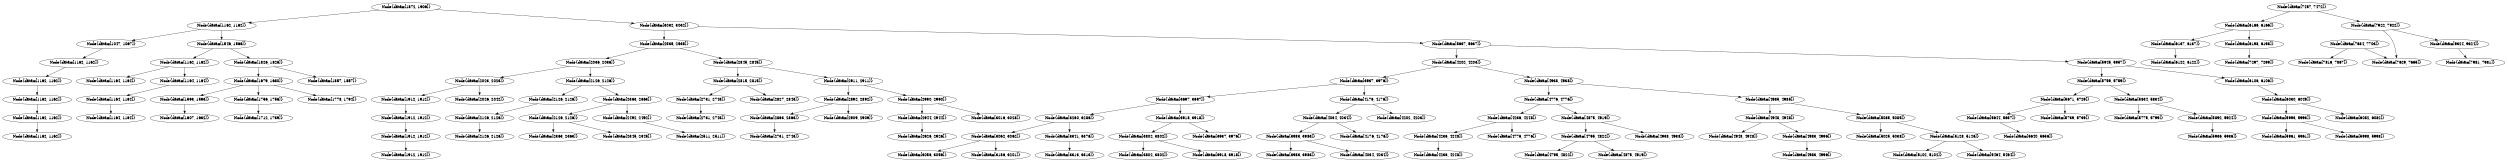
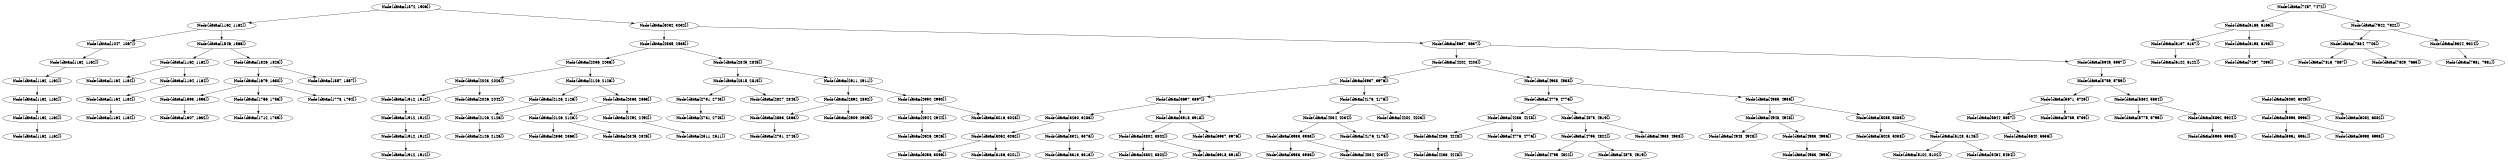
edge "Node{data=[7922, 7922]}" -> "Node{data=[7629, 7665]}": now "Node{data=[7922, 7922]}" -> "Node{data=[7684, 7703]}"
node "Node{data=[6106, 6106]}": removed
